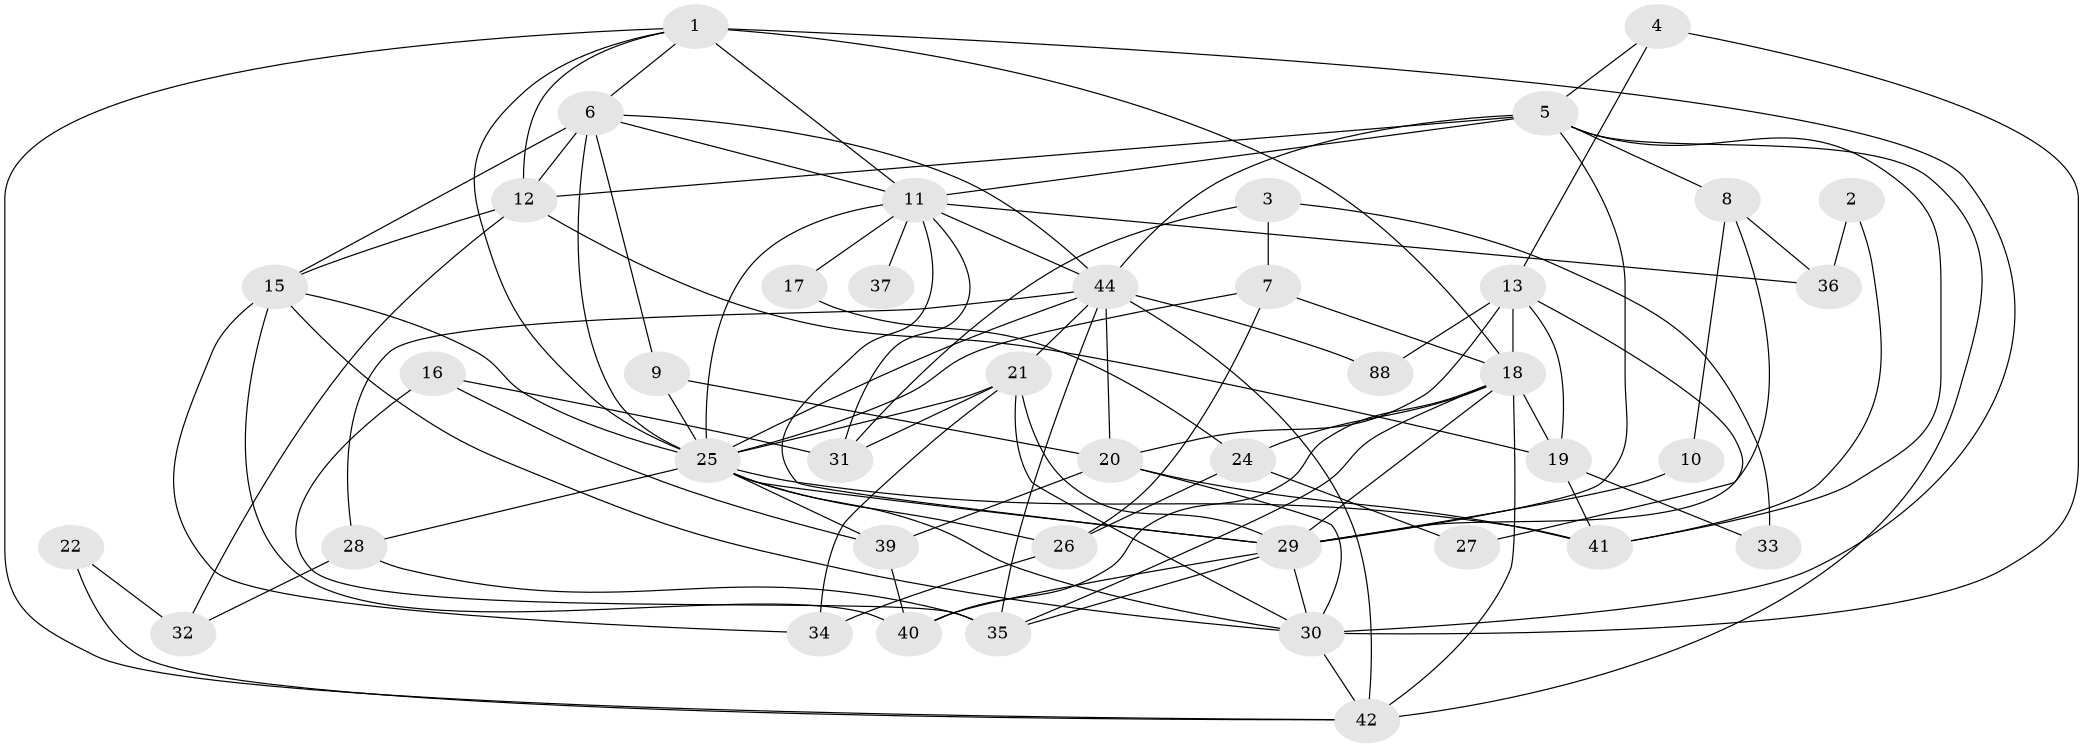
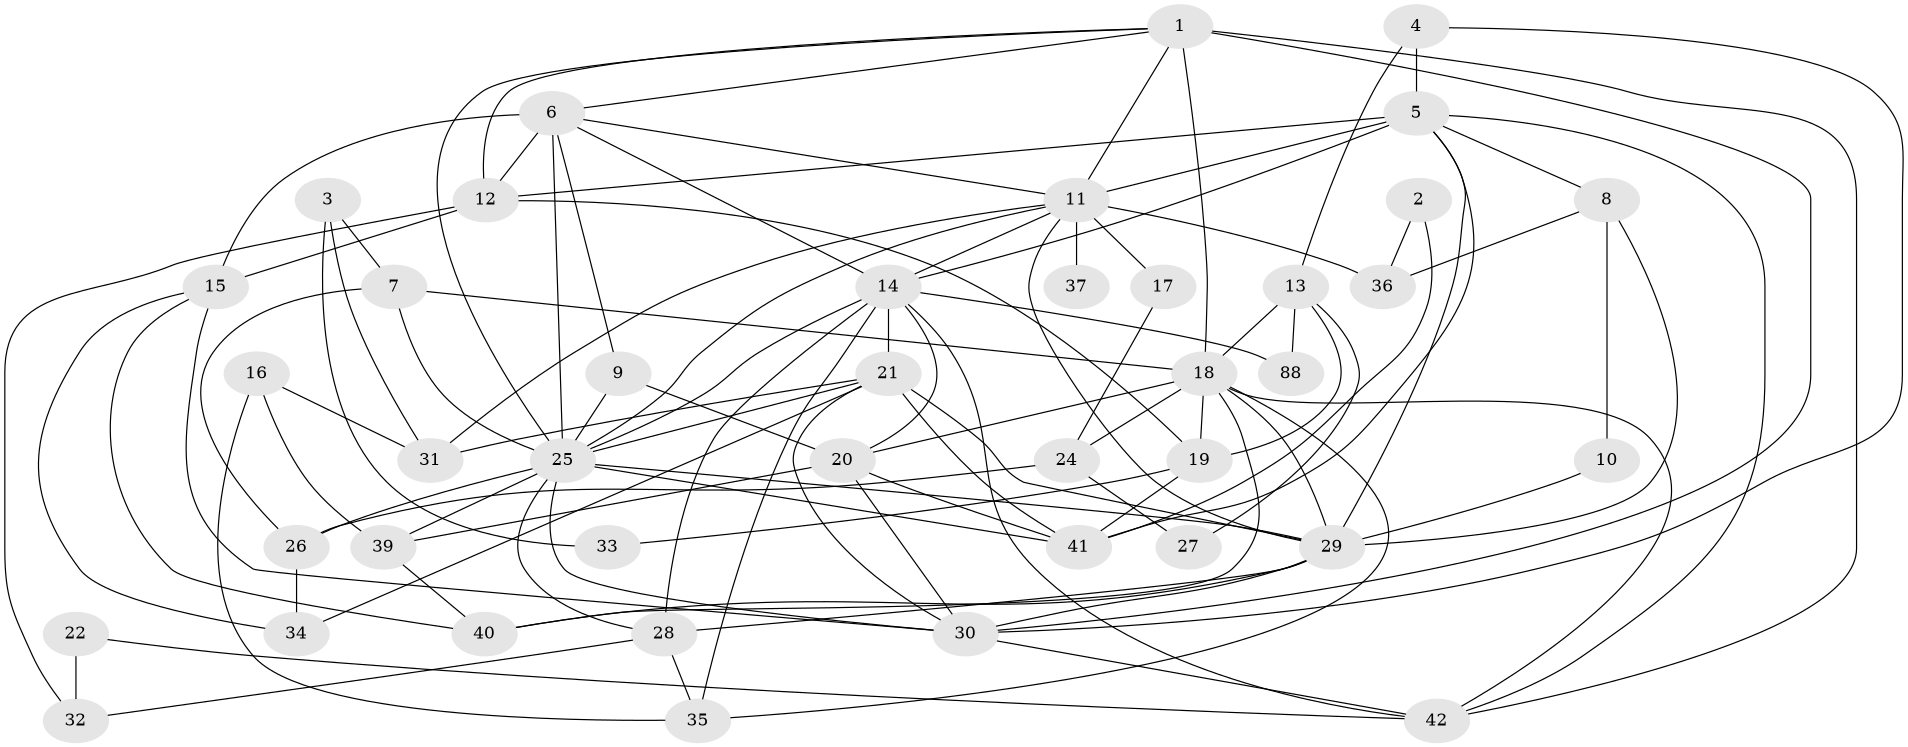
node "44": label "44" -> "14"
edge "15" -- "25": removed
edge "13" -- "20": now "18" -- "20"
edge "21" -- "41": added
edge "29" -- "35": now "29" -- "28"
